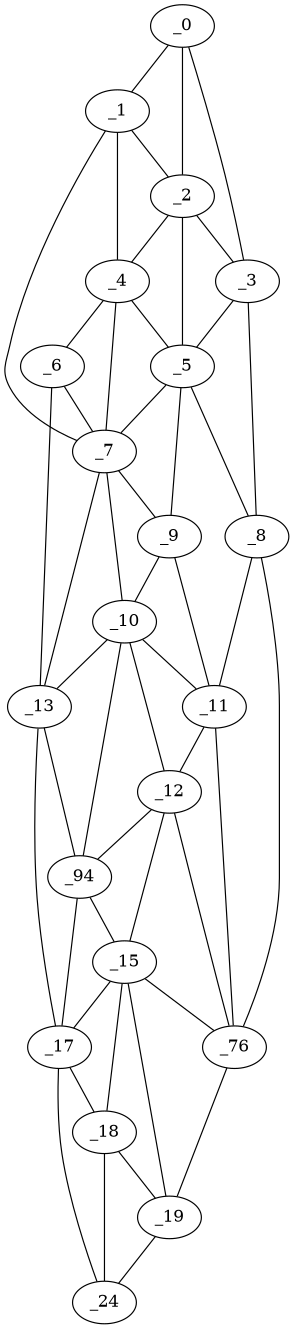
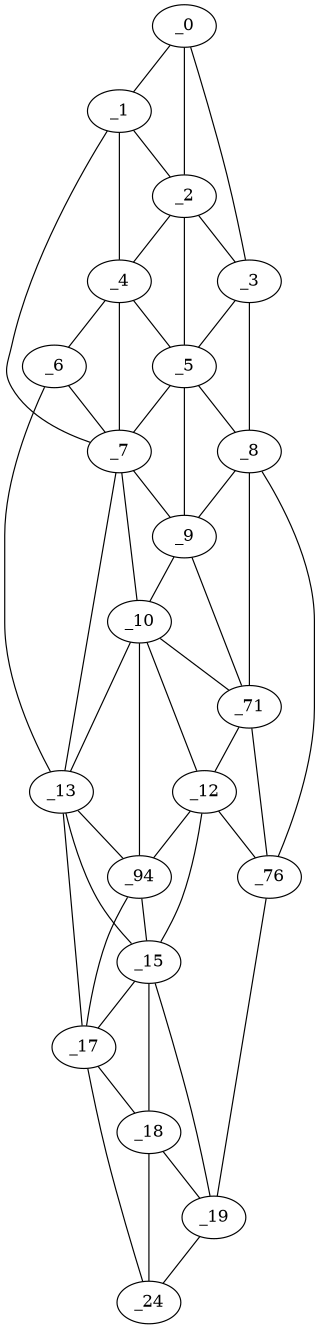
edge "_8" -- "_9": added
node "_11": label "_11" -> "_71"
edge "_15" -- "_76": now "_15" -- "_13"
